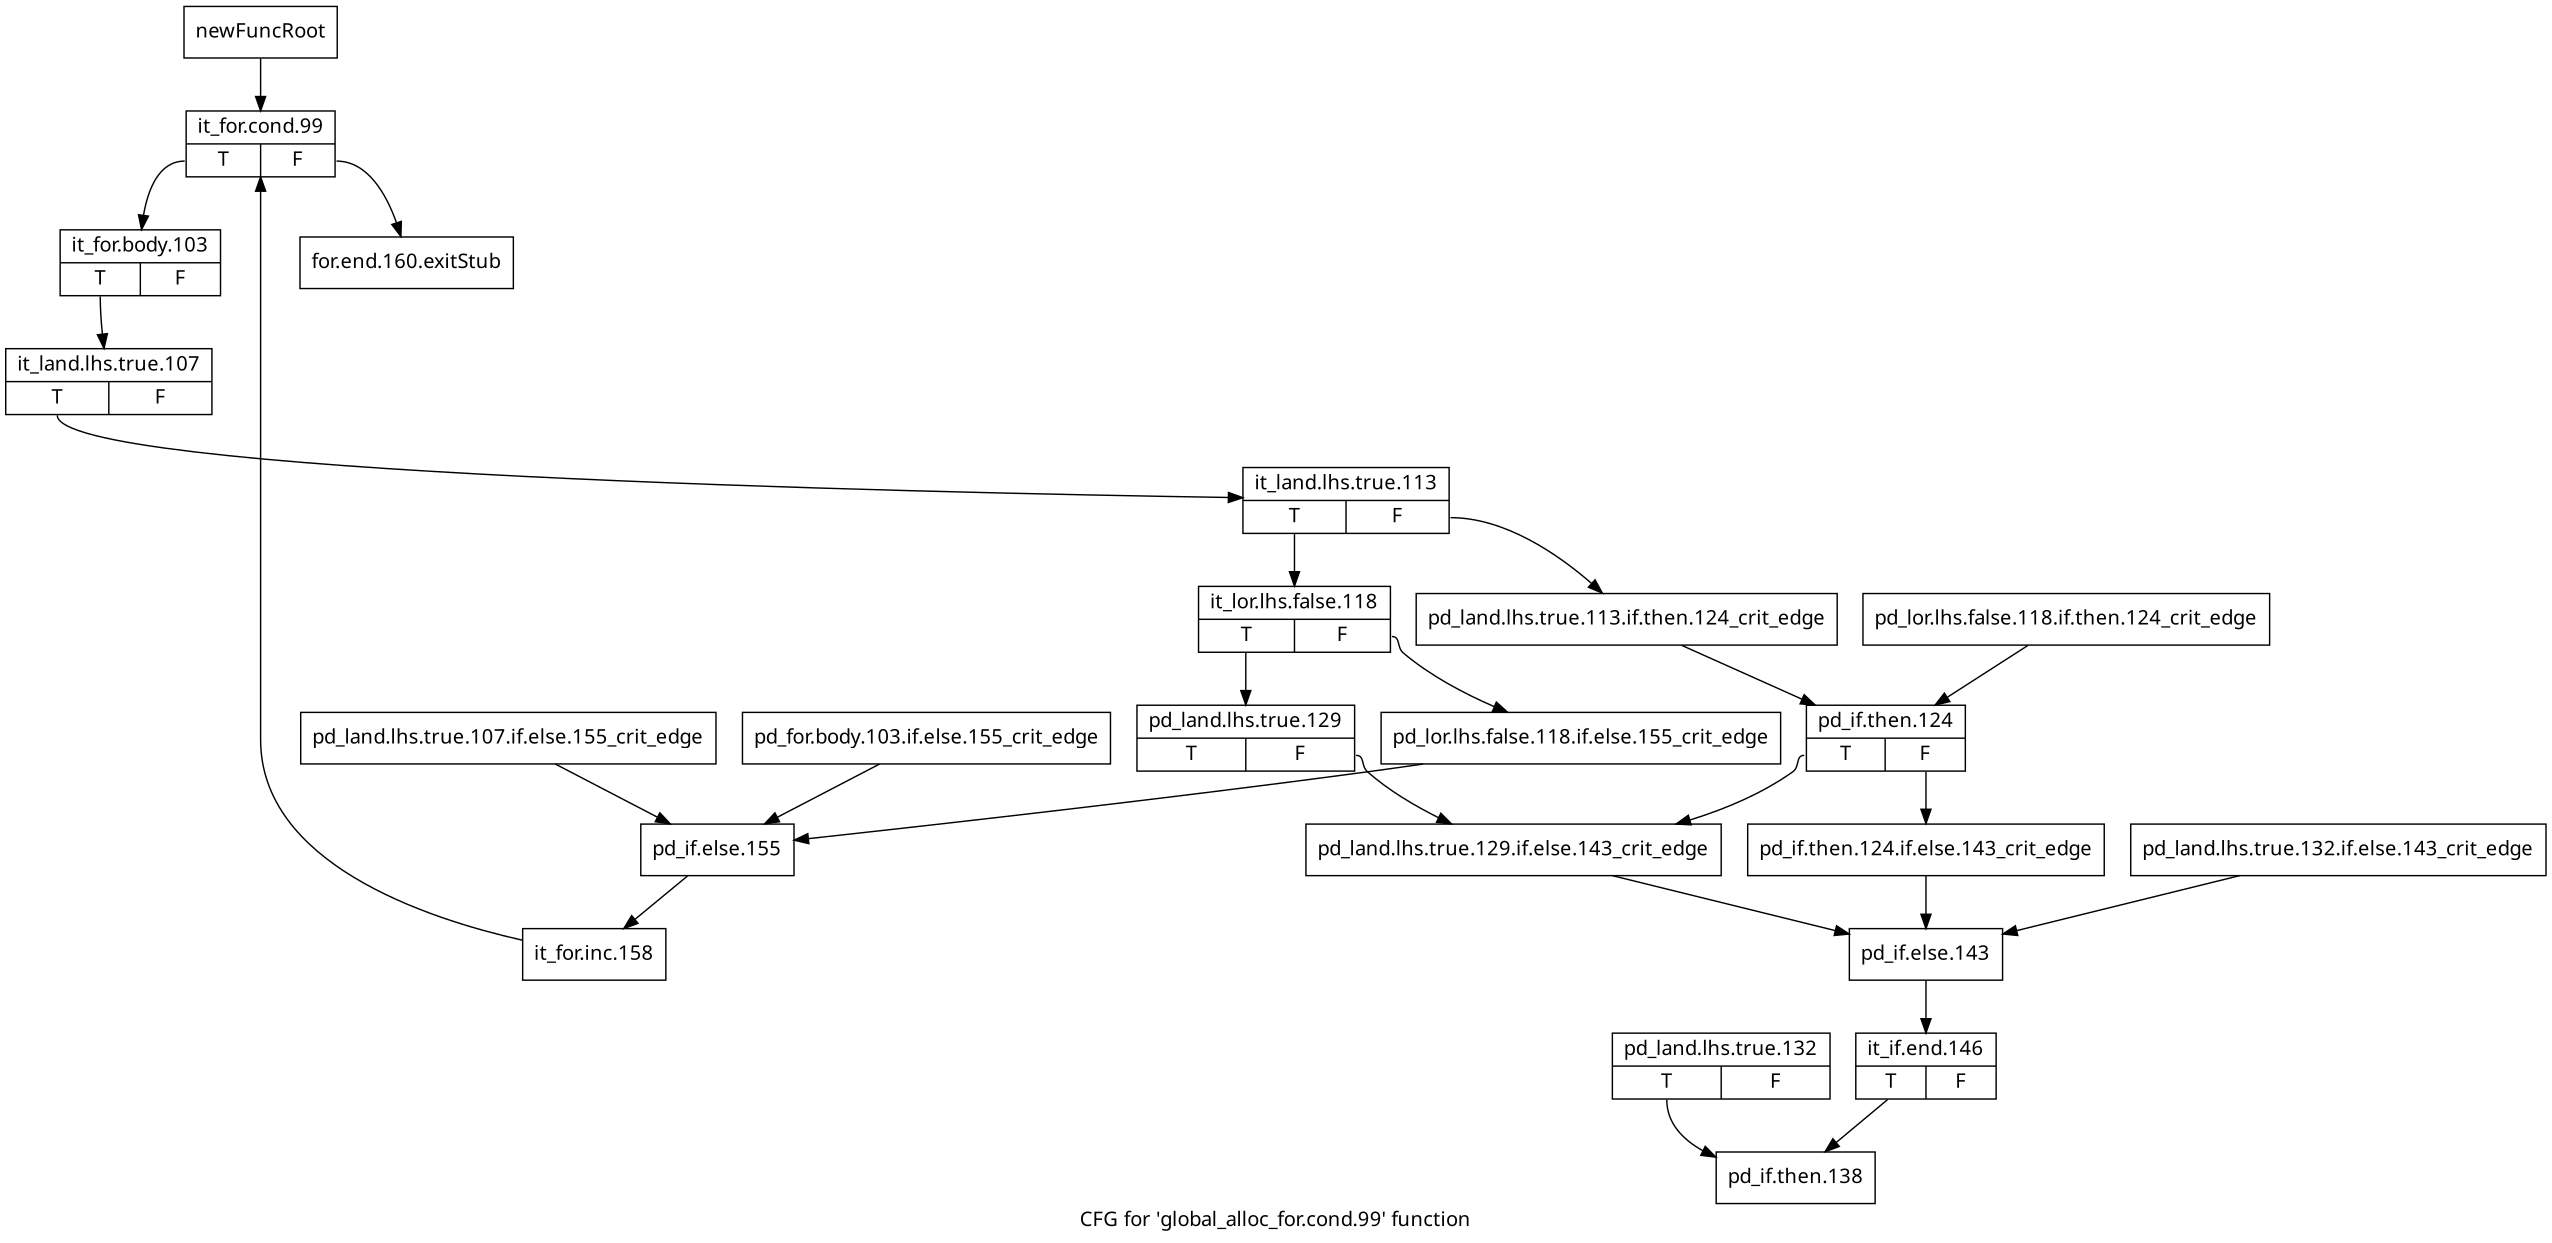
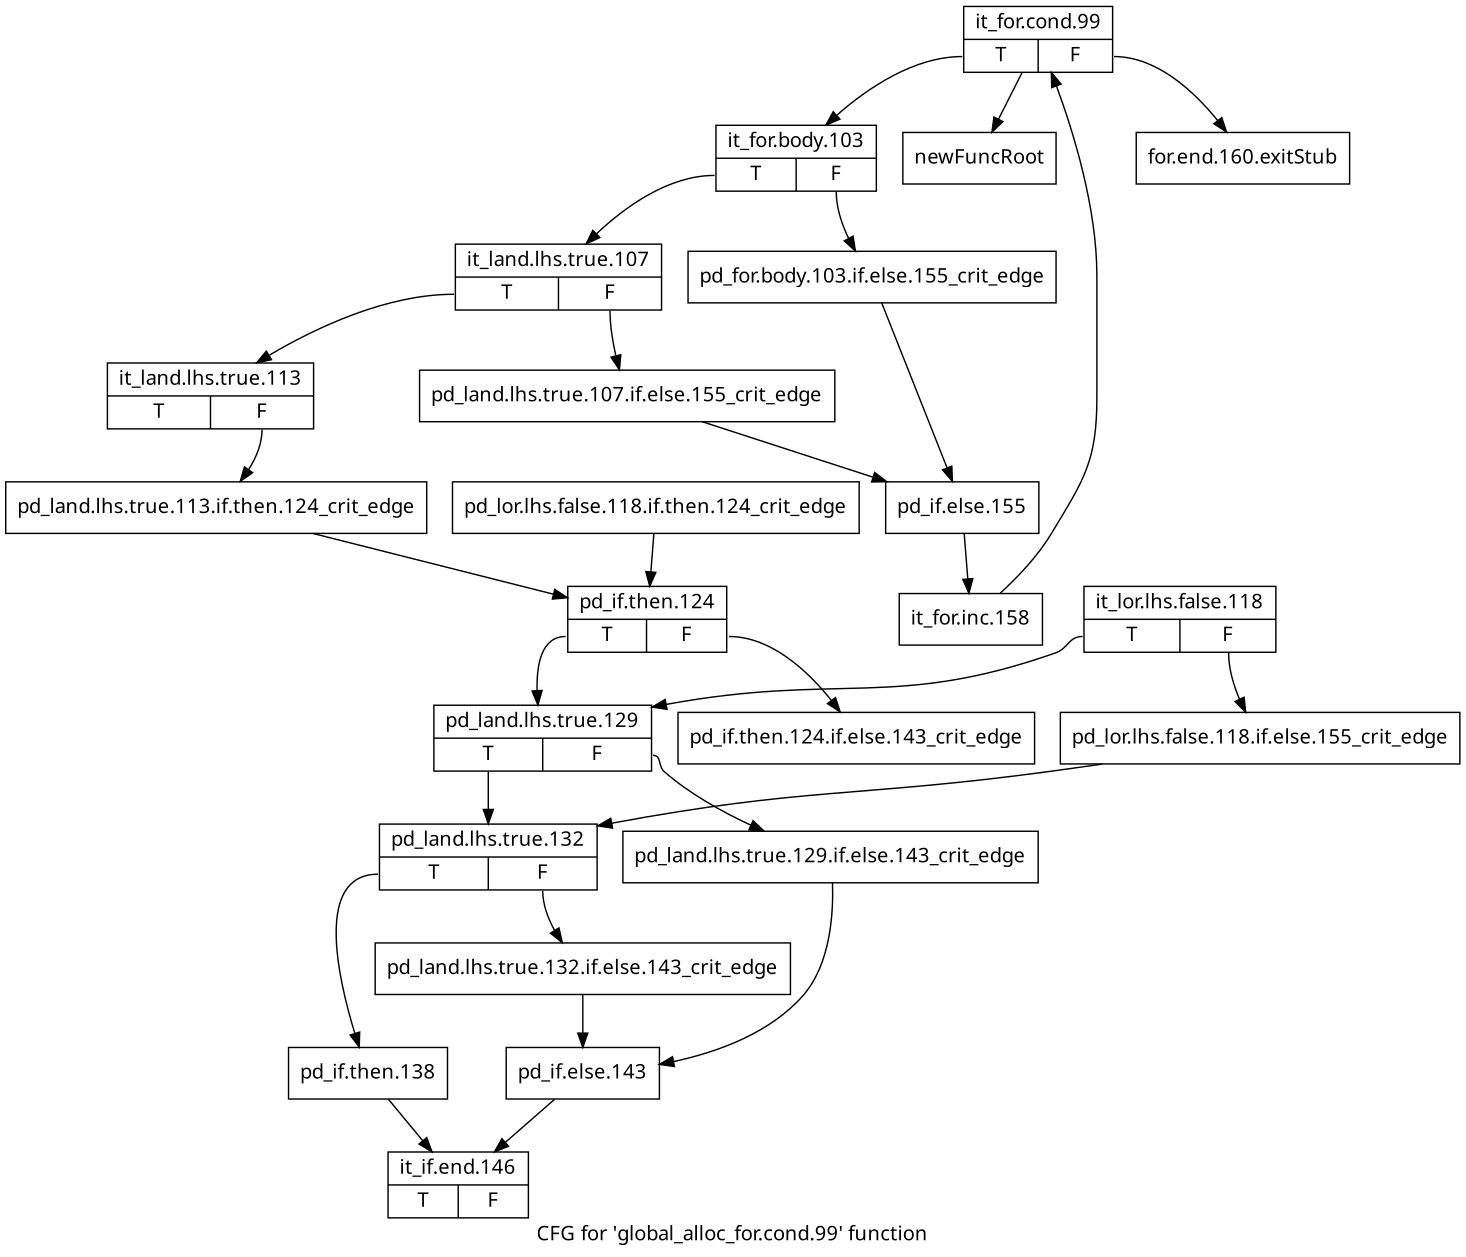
edge "newFuncRoot" -> "it_for.cond.99": reversed
edge "it_for.body.103" -> "pd_for.body.103.if.else.155_crit_edge": added
edge "it_land.lhs.true.107" -> "pd_land.lhs.true.107.if.else.155_crit_edge": added
edge "it_land.lhs.true.113" -> "it_lor.lhs.false.118": removed
edge "pd_land.lhs.true.129" -> "pd_land.lhs.true.132": added
edge "pd_if.then.124" -> "pd_land.lhs.true.129.if.else.143_crit_edge": now "pd_if.then.124" -> "pd_land.lhs.true.129"
edge "pd_lor.lhs.false.118.if.else.155_crit_edge" -> "pd_if.else.155": now "pd_lor.lhs.false.118.if.else.155_crit_edge" -> "pd_land.lhs.true.132"
edge "pd_if.then.124.if.else.143_crit_edge" -> "pd_if.else.143": removed
edge "pd_land.lhs.true.132" -> "pd_land.lhs.true.132.if.else.143_crit_edge": added
edge "it_if.end.146" -> "pd_if.then.138": reversed
